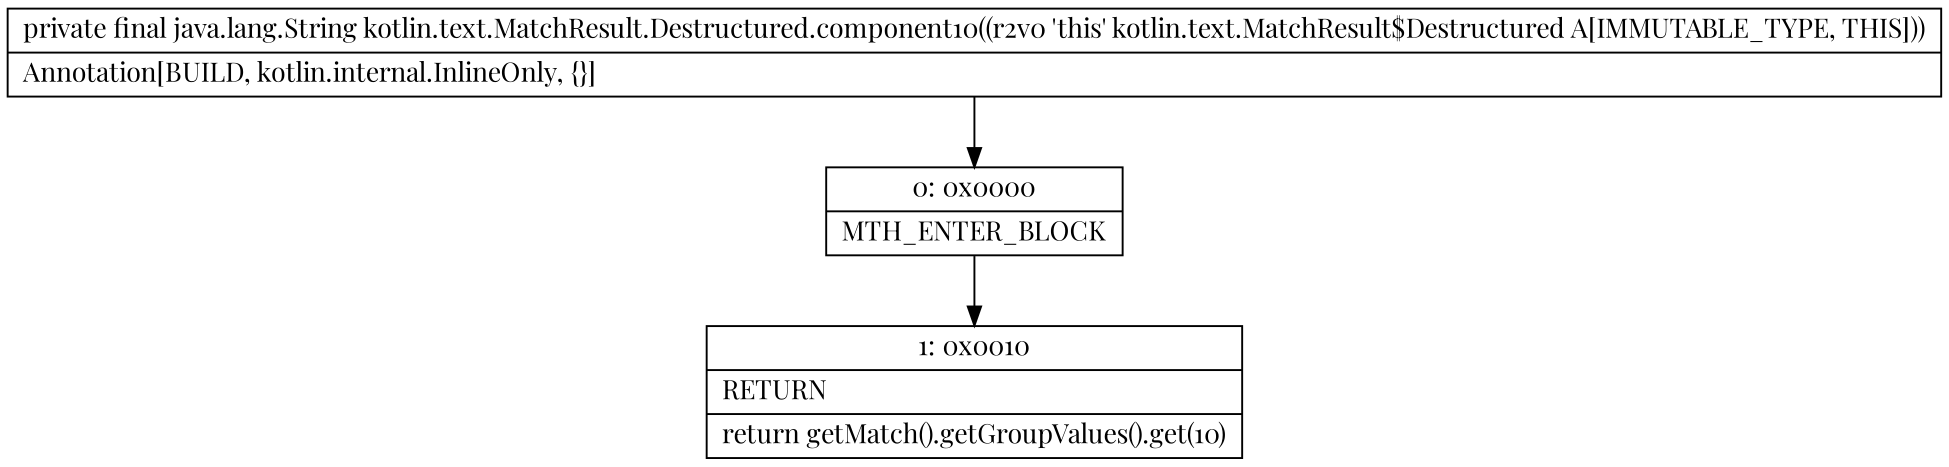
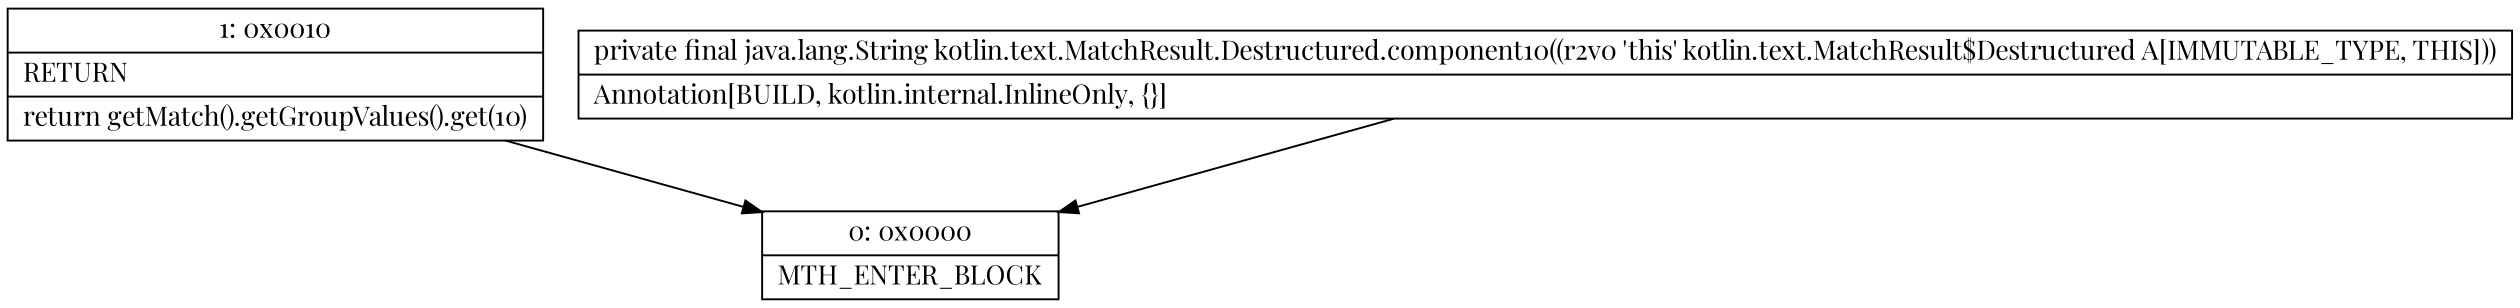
edge "0: 0x0000" -> "1: 0x0010": reversed
